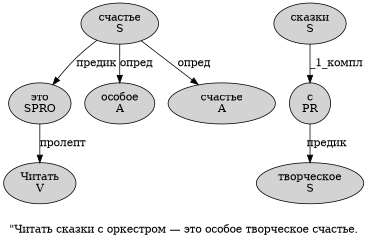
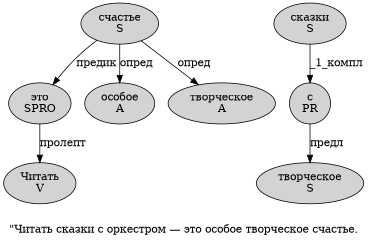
node "счастье A": label "счастье A" -> "творческое A"
edge "с PR" -> "творческое S": label "предик" -> "предл"
